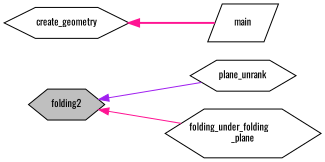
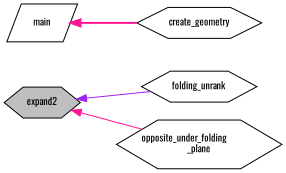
edge "main" -> "create_geometry": reversed
node "plane_unrank": label "plane_unrank" -> "folding_unrank"
node "folding2": label "folding2" -> "expand2"
node "folding_under_folding _plane": label "folding_under_folding _plane" -> "opposite_under_folding _plane"
